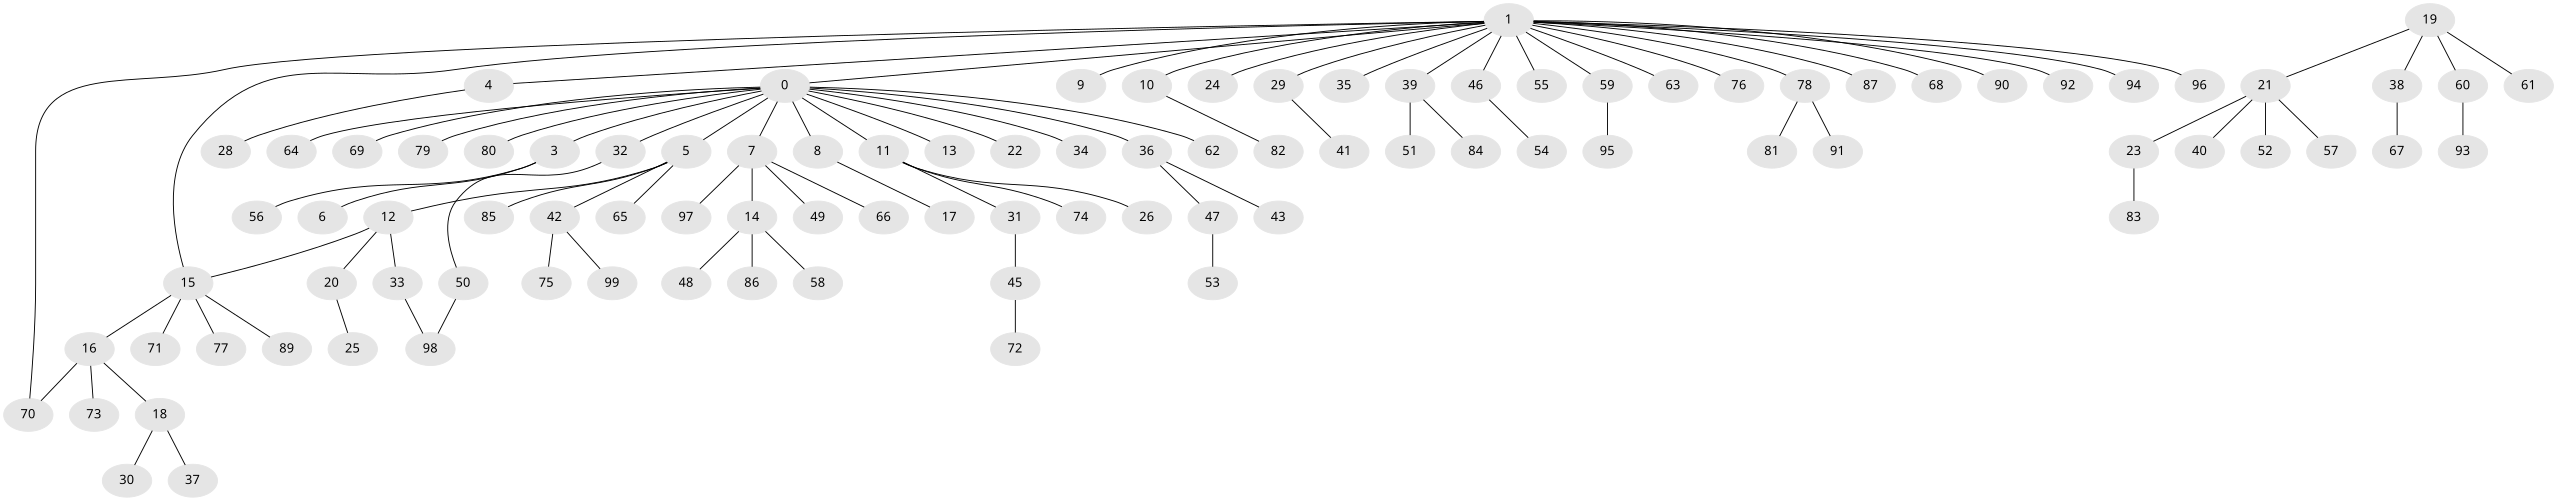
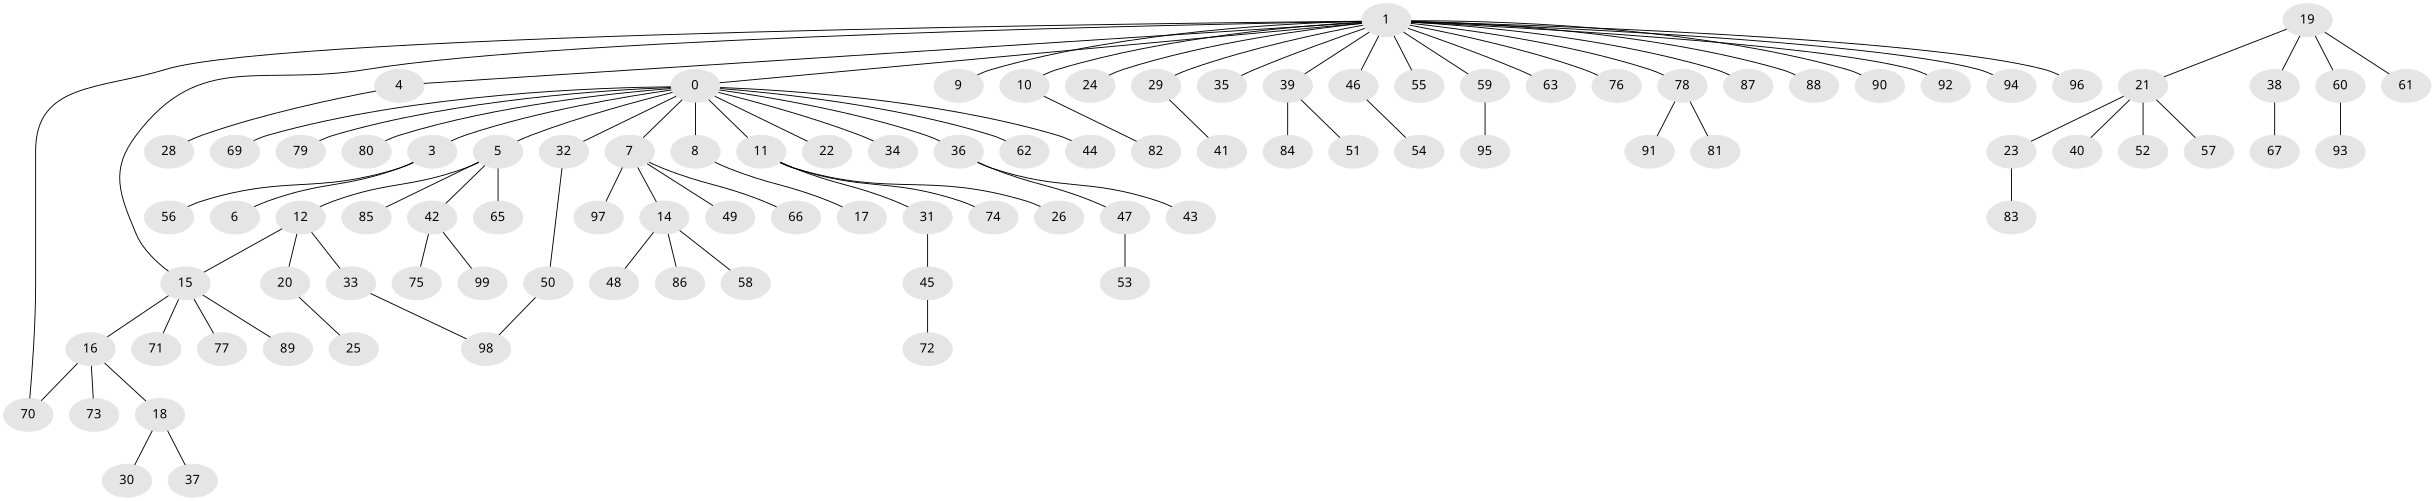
node "68": label "68" -> "88"
node "64": label "64" -> "44"
node "13": removed
